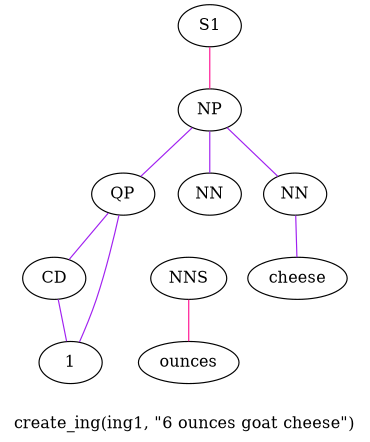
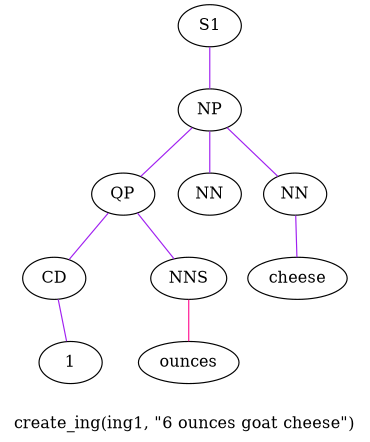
edge "S1" -- "NP": color deeppink -> purple
edge "QP" -- "1": now "QP" -- "NNS"
